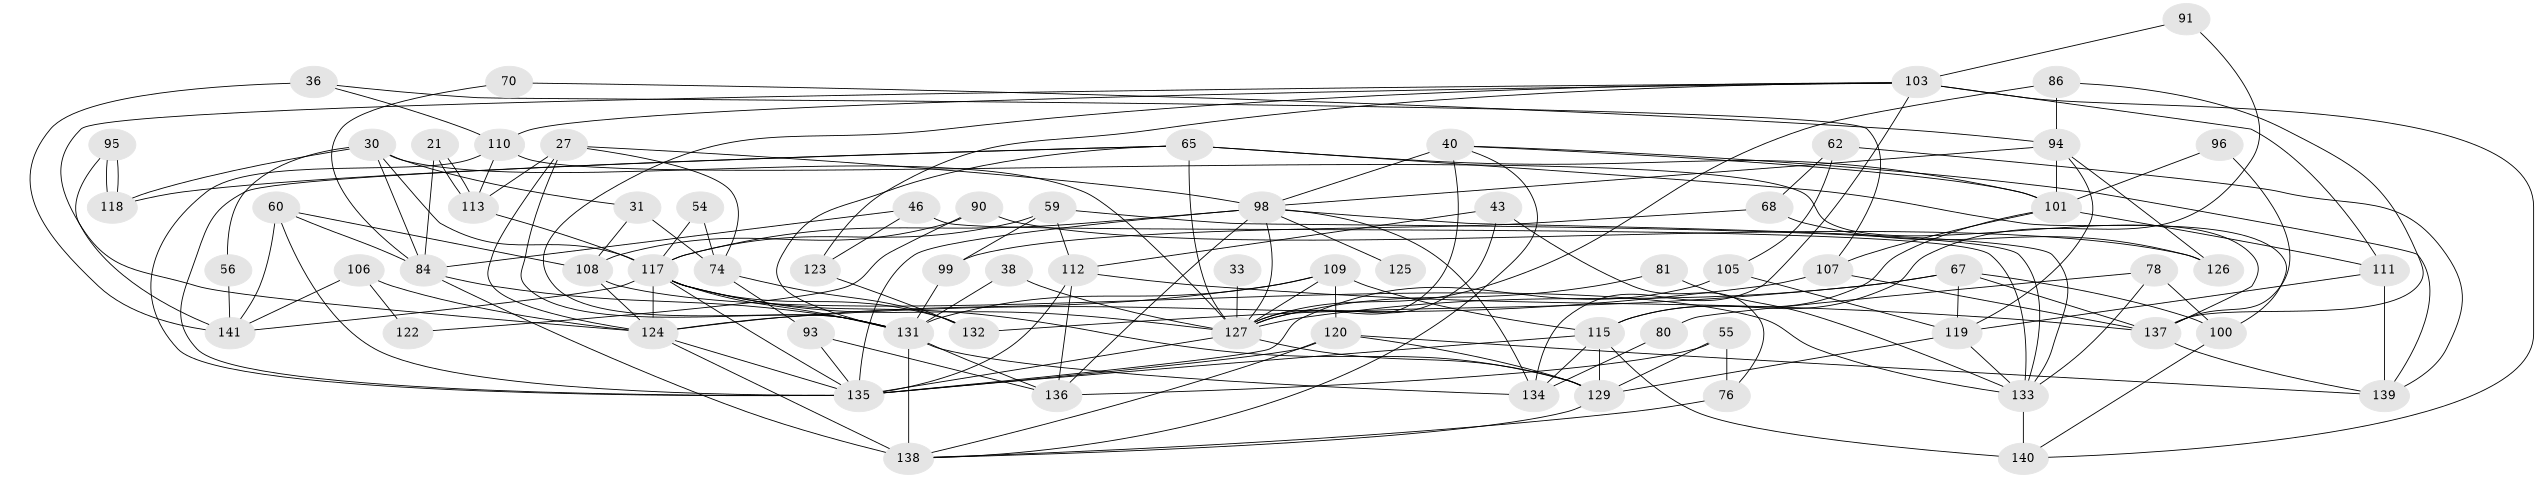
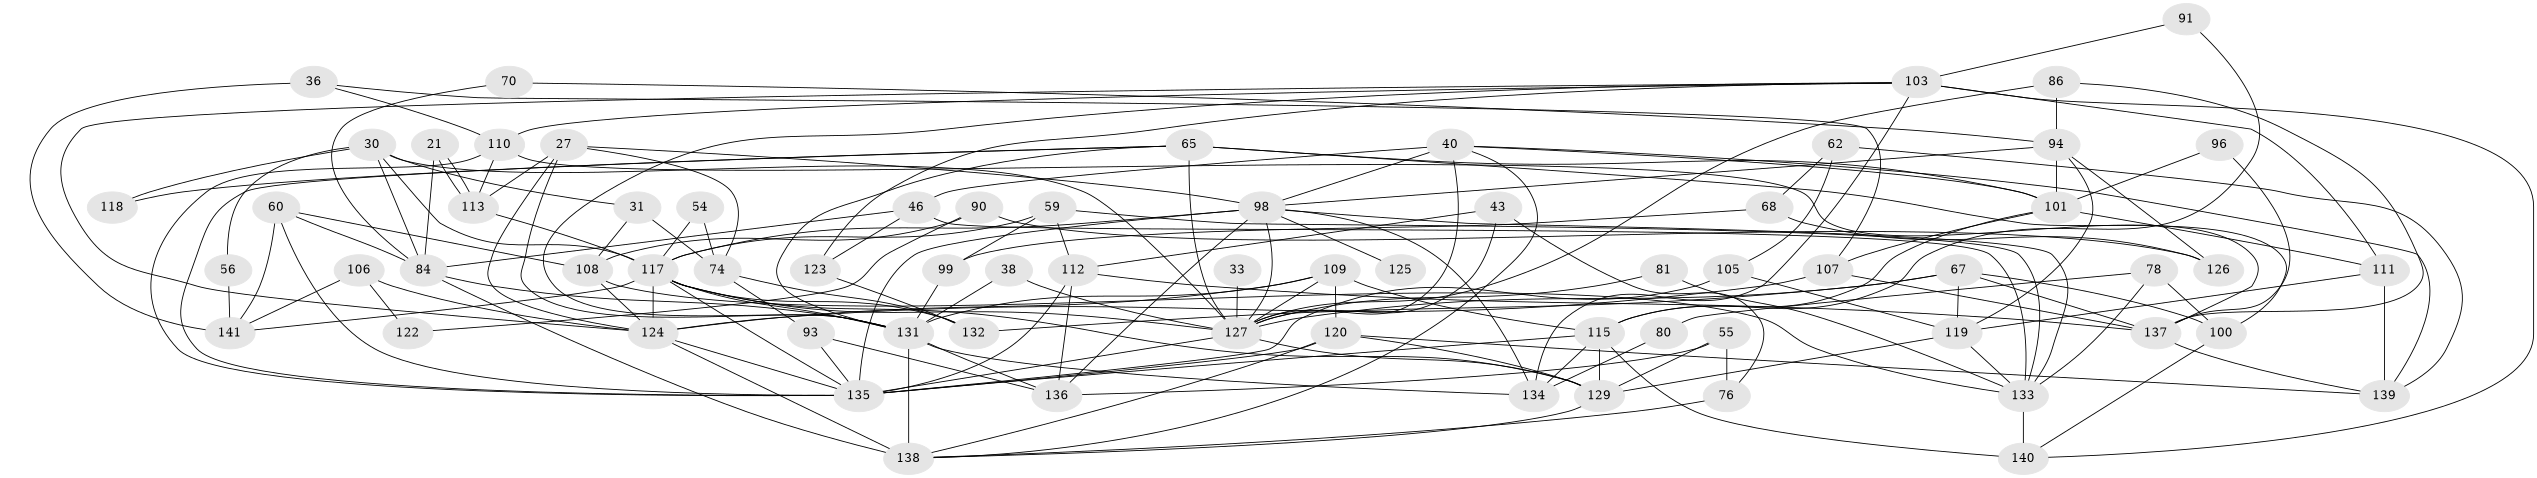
node "95": removed
edge "40" -- "46": added
